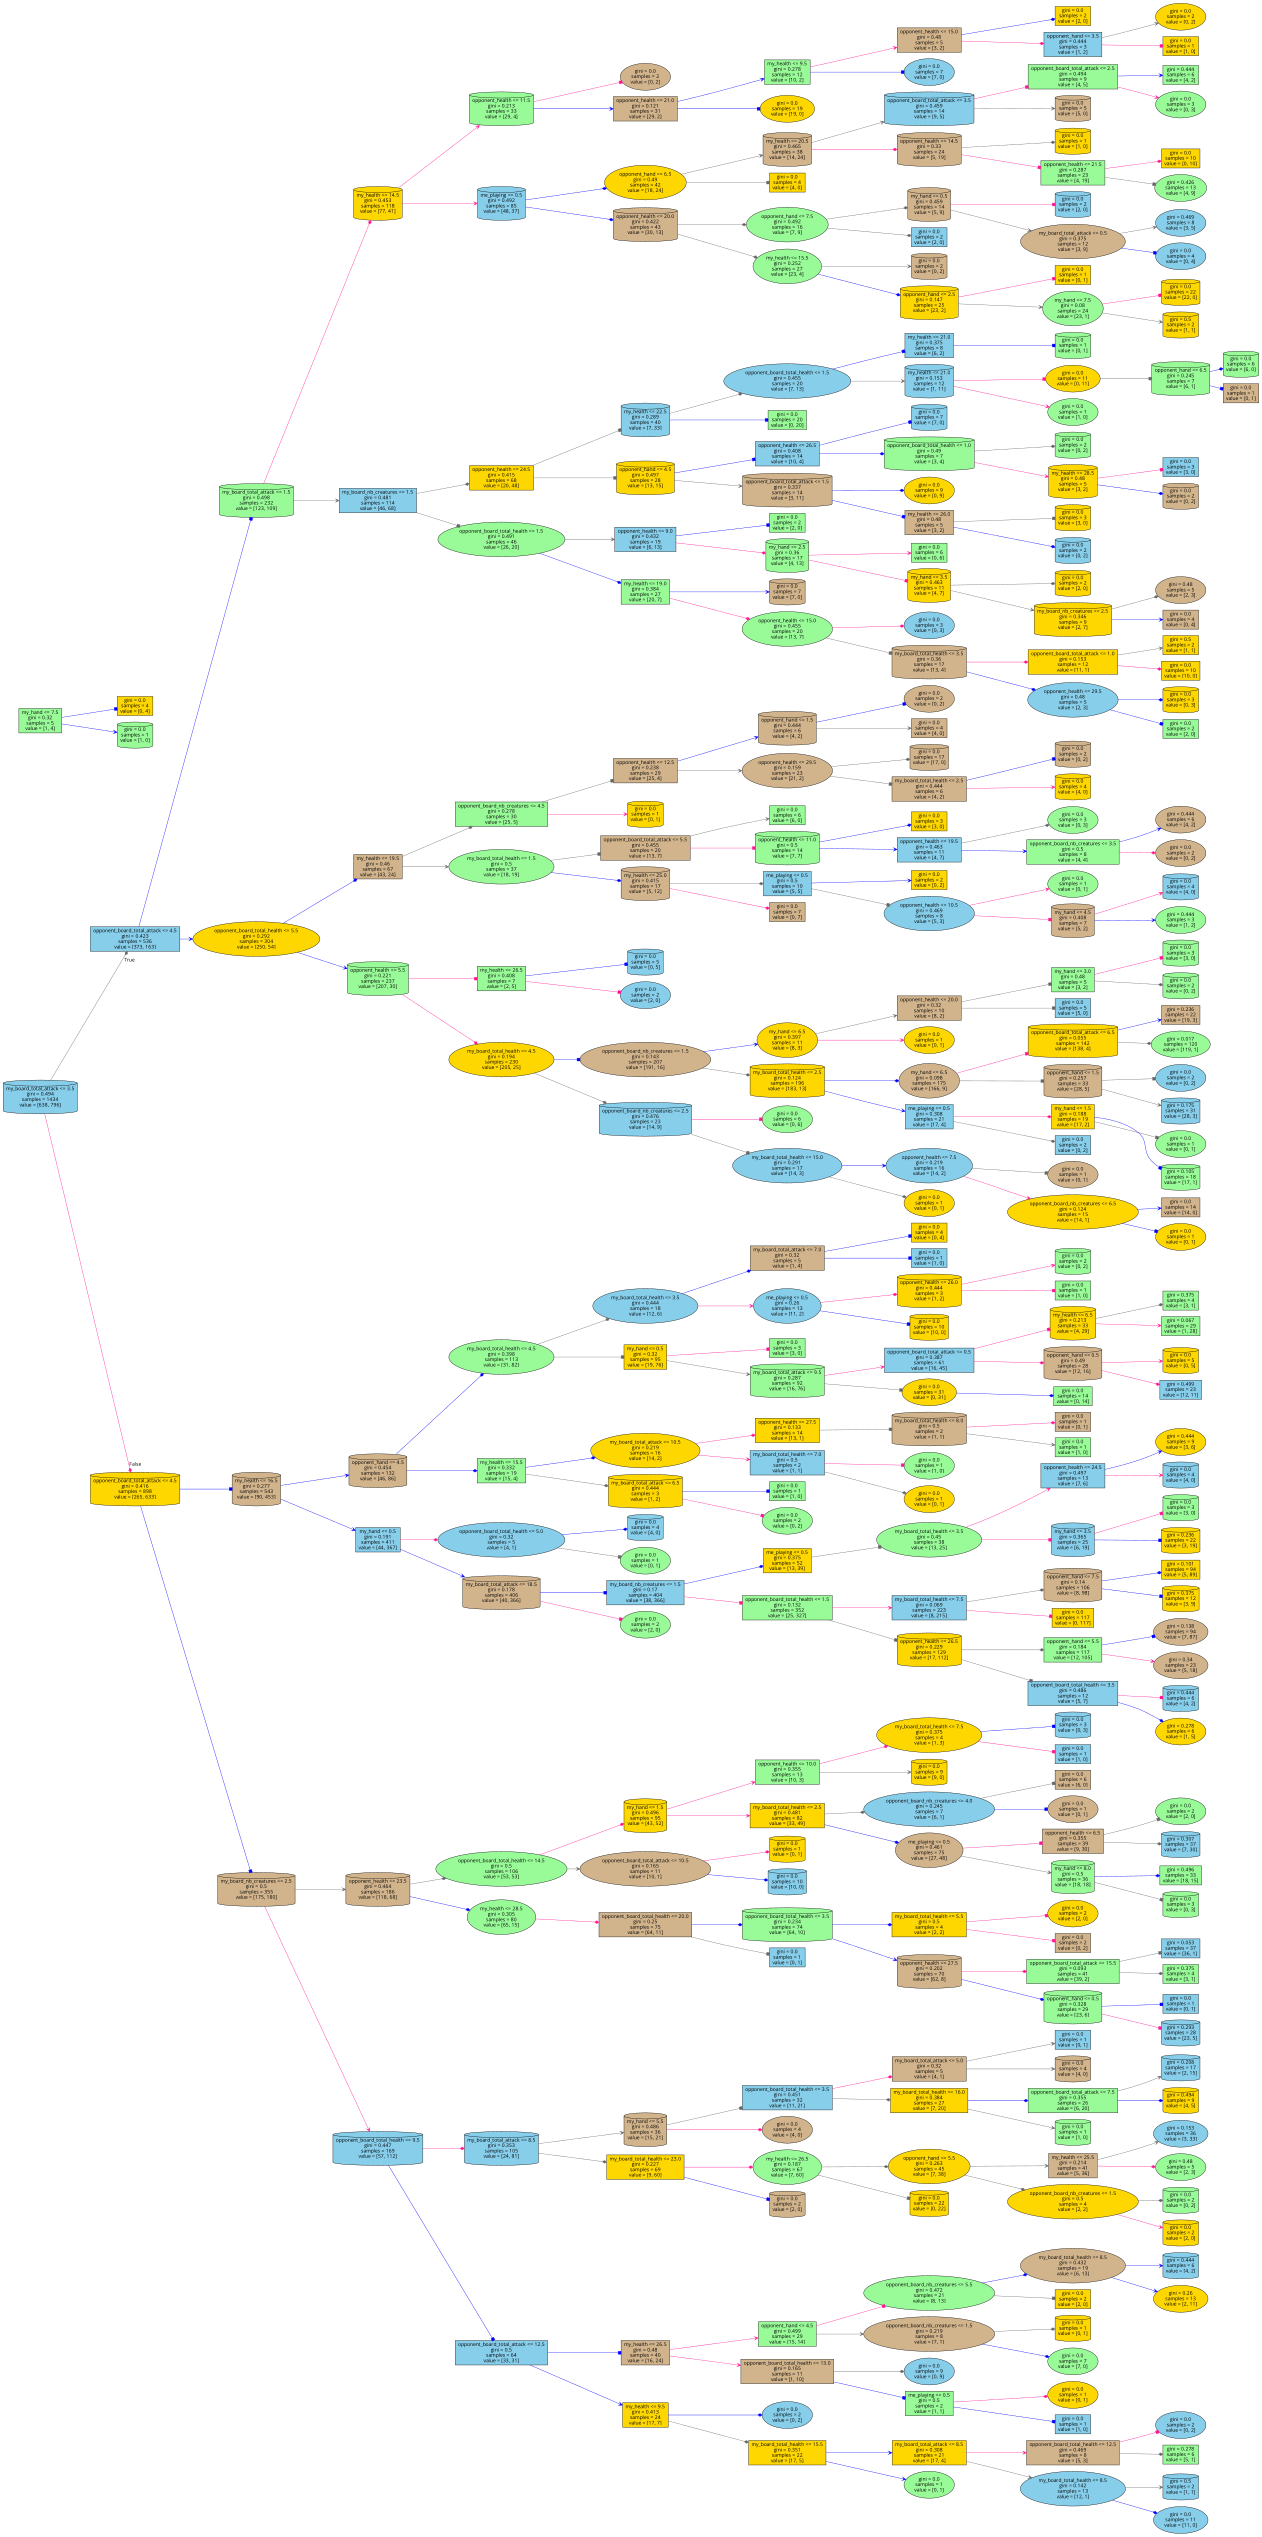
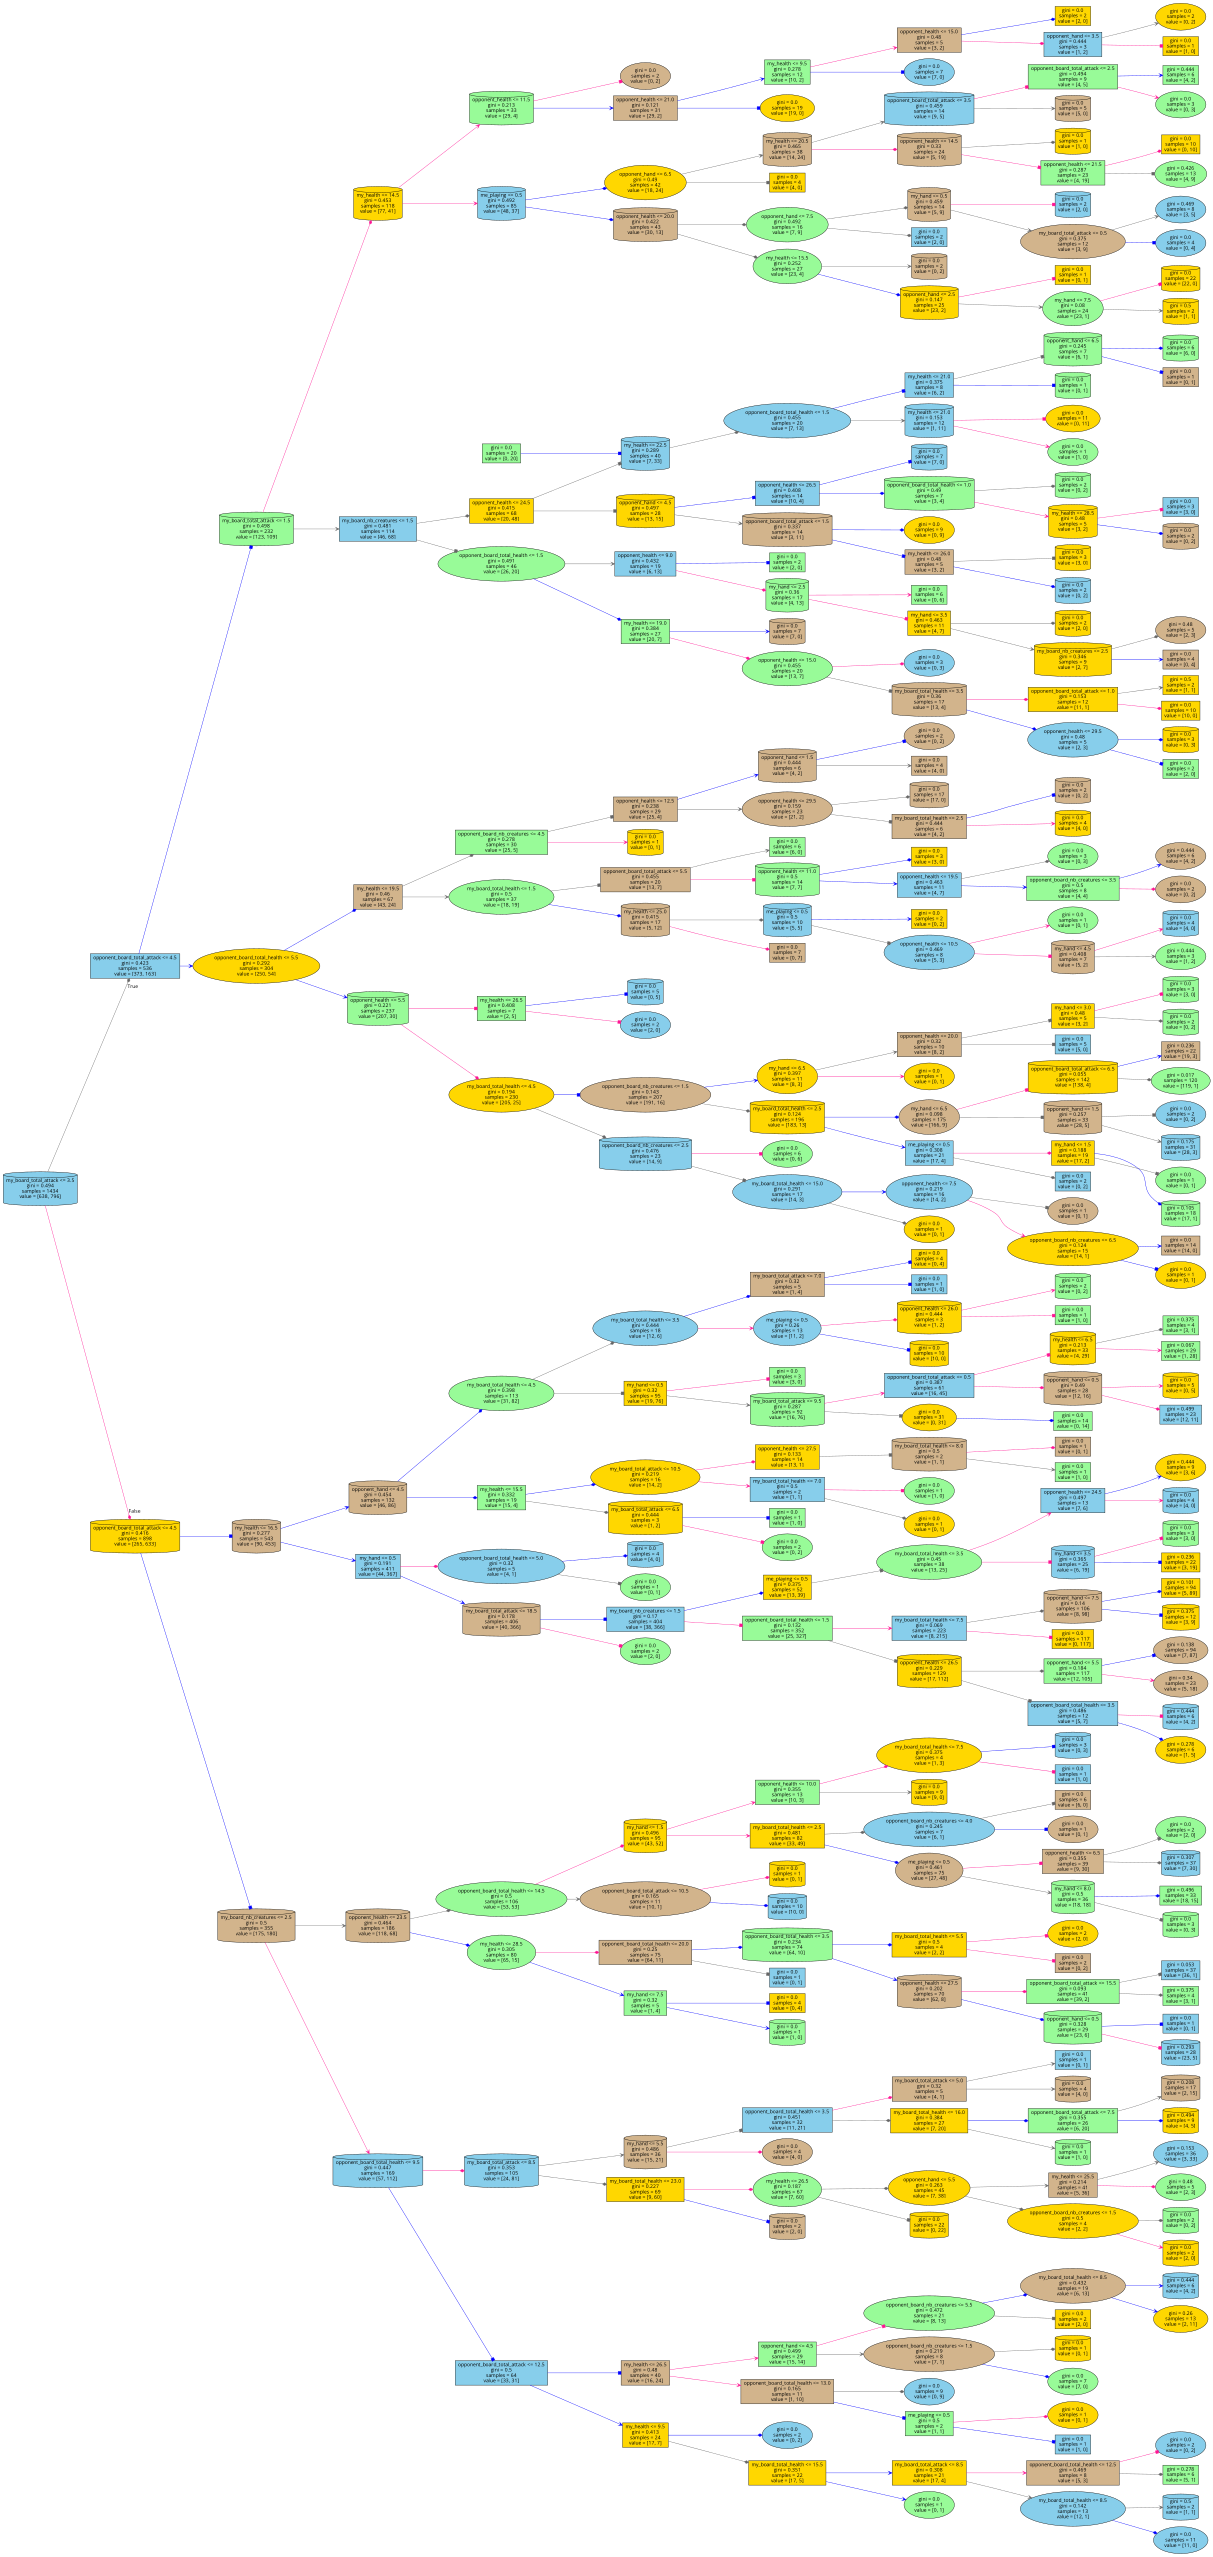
edge "gini = 0.0 samples = 11 value = [0, 11]" -> "opponent_hand <= 6.5 gini = 0.245 samples = 7 value = [6, 1]": now "my_health <= 21.0 gini = 0.375 samples = 8 value = [6, 2]" -> "opponent_hand <= 6.5 gini = 0.245 samples = 7 value = [6, 1]"
edge "my_health <= 22.5 gini = 0.289 samples = 40 value = [7, 33]" -> "gini = 0.0 samples = 20 value = [0, 20]": reversed
node "my_hand <= 3.5 gini = 0.463 samples = 11 value = [4, 7]": shape cylinder -> box
node "me_playing <= 0.5 gini = 0.5 samples = 10 value = [5, 5]": shape box -> cylinder
edge "my_hand <= 4.5 gini = 0.408 samples = 7 value = [5, 2]" -> "gini = 0.444 samples = 3 value = [1, 2]": color blue -> gray40
node "my_hand <= 3.0 gini = 0.48 samples = 5 value = [3, 2]": fillcolor palegreen -> gold
edge "my_hand <= 1.5 gini = 0.188 samples = 19 value = [17, 2]" -> "gini = 0.105 samples = 18 value = [17, 1]": arrowhead box -> diamond
node "gini = 0.236 samples = 22 value = [3, 19]": shape cylinder -> box
edge "my_health <= 28.5 gini = 0.305 samples = 80 value = [65, 15]" -> "my_hand <= 7.5 gini = 0.32 samples = 5 value = [1, 4]": added
node "gini = 0.208 samples = 17 value = [2, 15]": fillcolor skyblue -> tan
